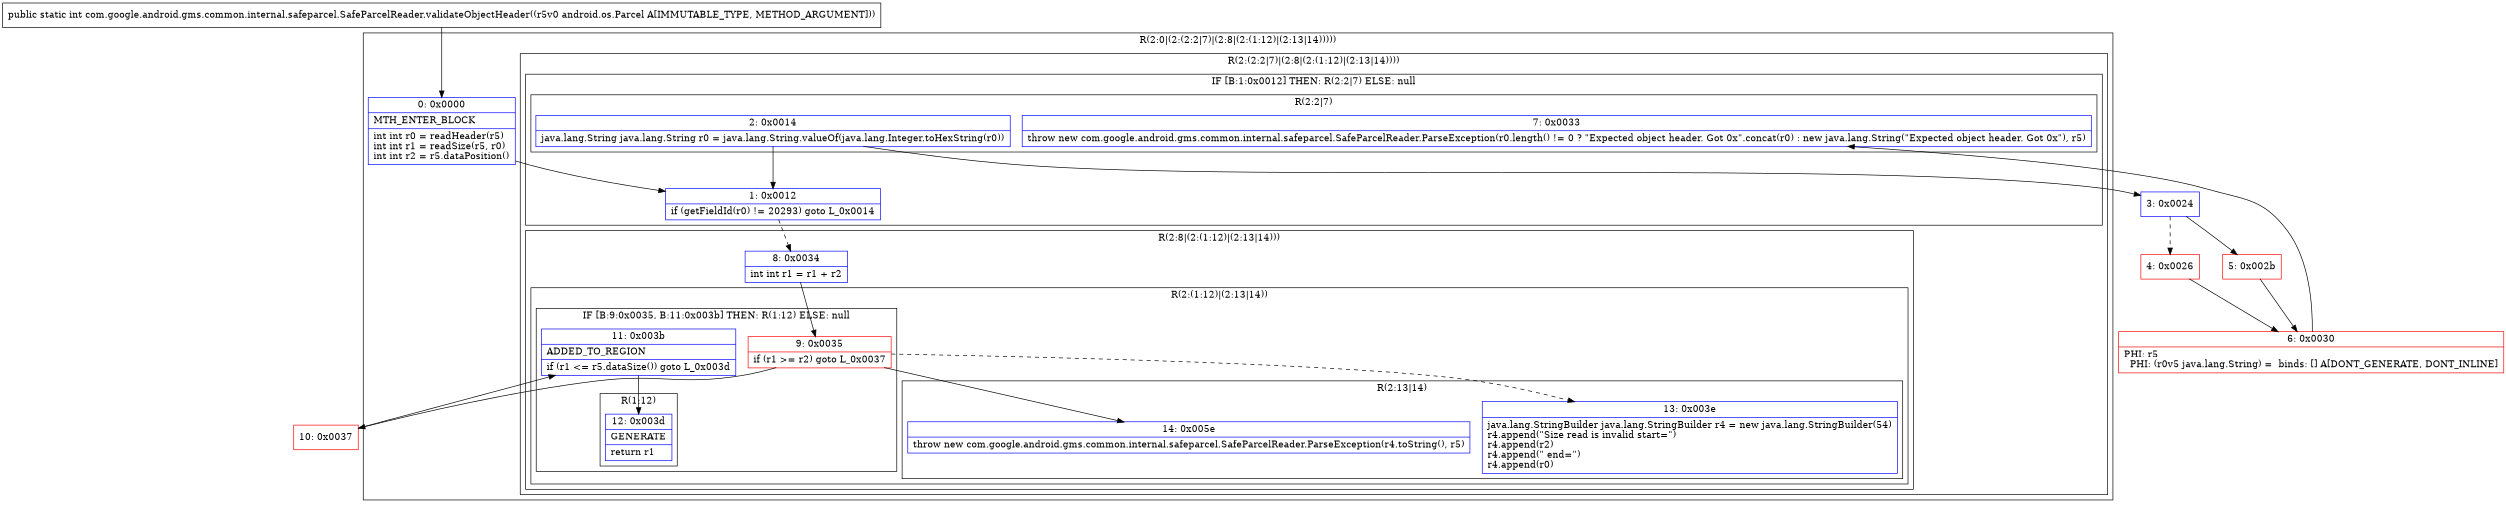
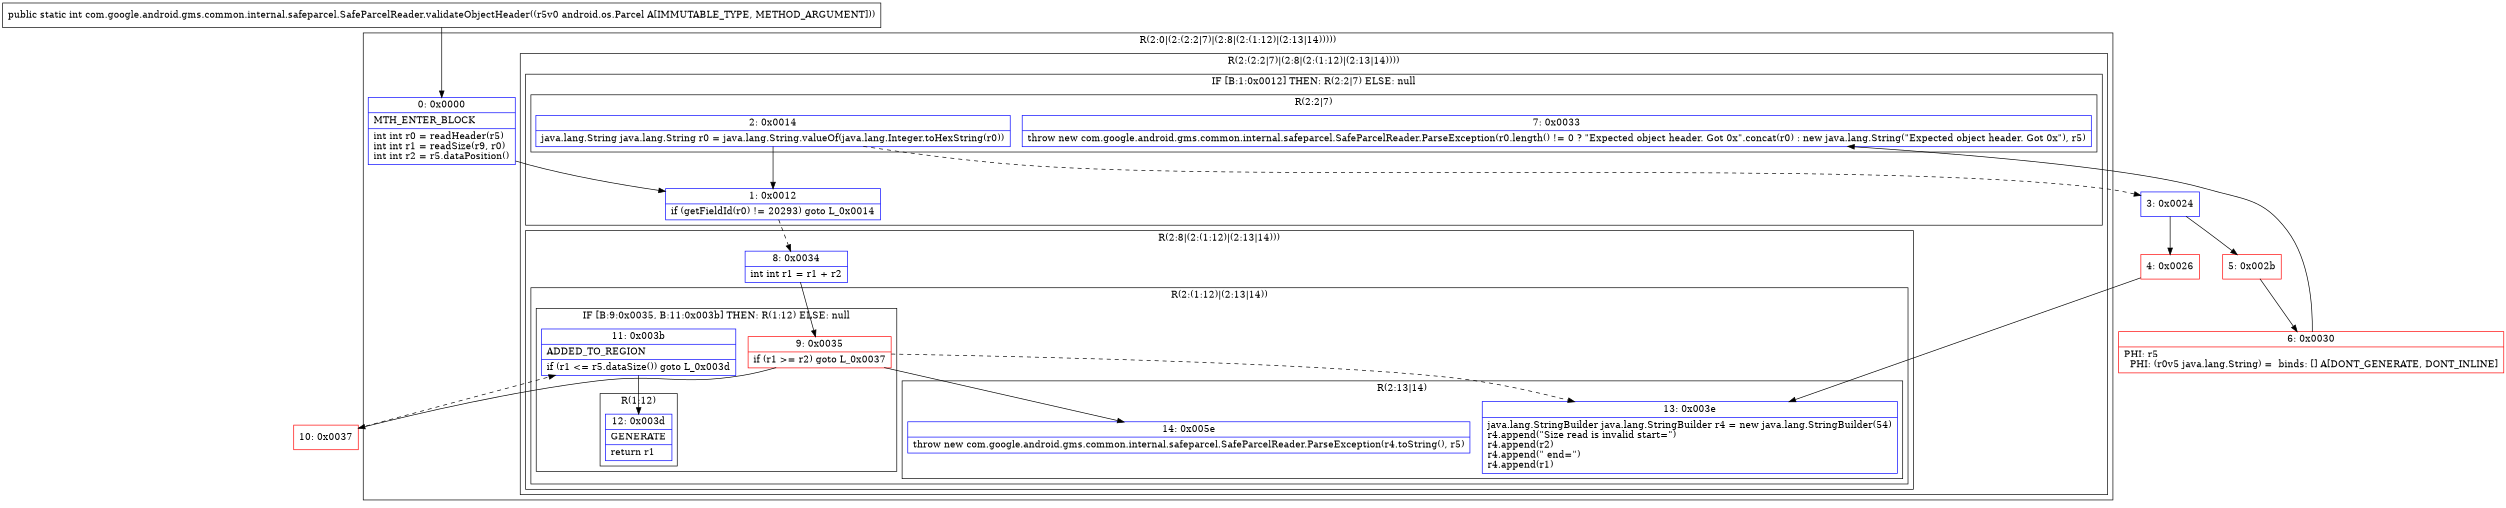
node "0: 0x0000": text "int int r1 = readSize(r5, r0)" -> "int int r1 = readSize(r9, r0)"
edge "2: 0x0014" -> "3: 0x0024": style solid -> dashed
edge "3: 0x0024" -> "4: 0x0026": style dashed -> solid
edge "4: 0x0026" -> "6: 0x0030": now "4: 0x0026" -> "13: 0x003e"
edge "10: 0x0037" -> "11: 0x003b": style solid -> dashed
node "13: 0x003e": text "r4.append(r0)" -> "r4.append(r1)"
